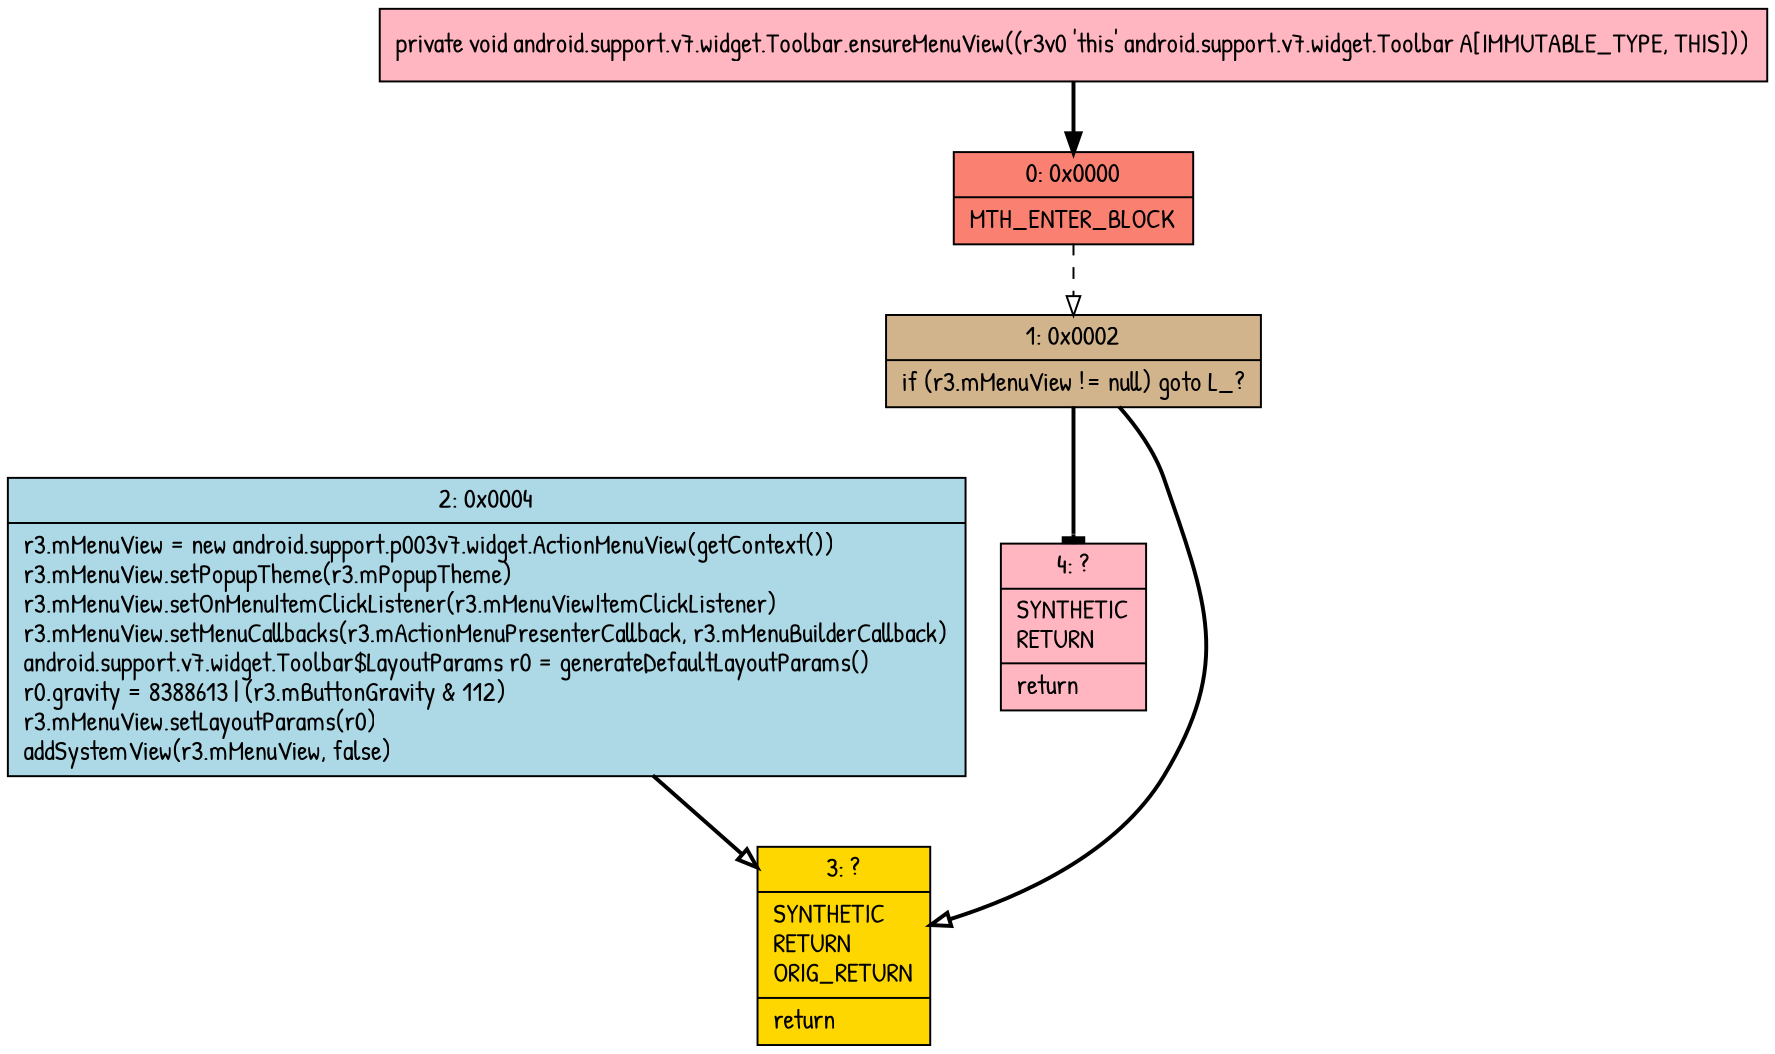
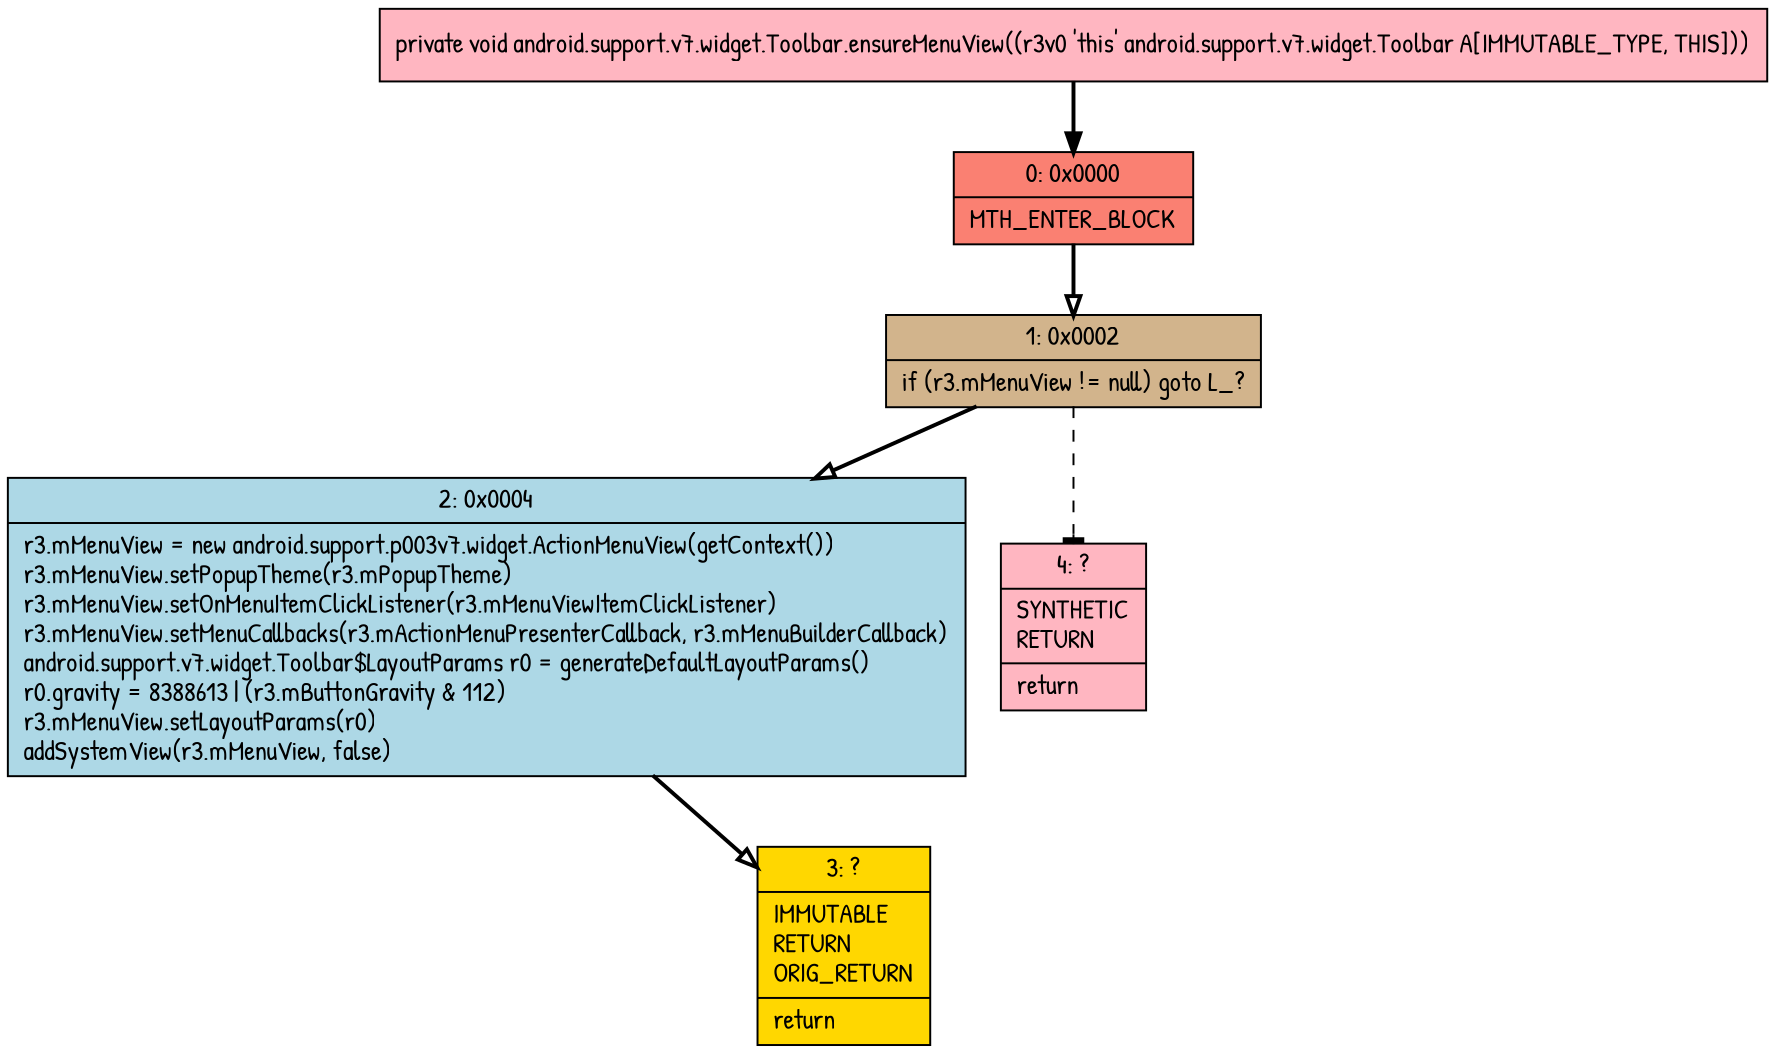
edge "0: 0x0000" -> "1: 0x0002": style dashed -> bold
edge "1: 0x0002" -> "4: ?": style bold -> dashed
edge "1: 0x0002" -> "3: ?": now "1: 0x0002" -> "2: 0x0004"
node "3: ?": text "SYNTHETIC" -> "IMMUTABLE"
